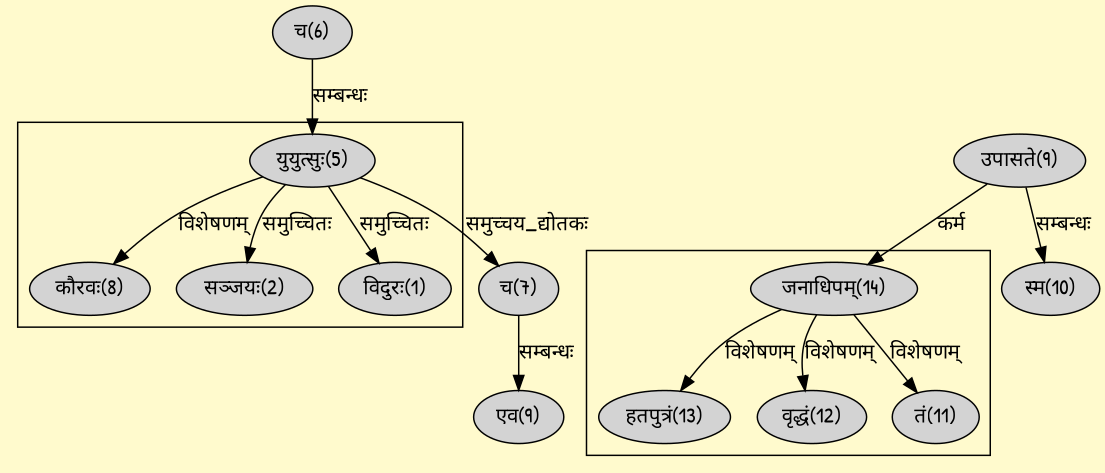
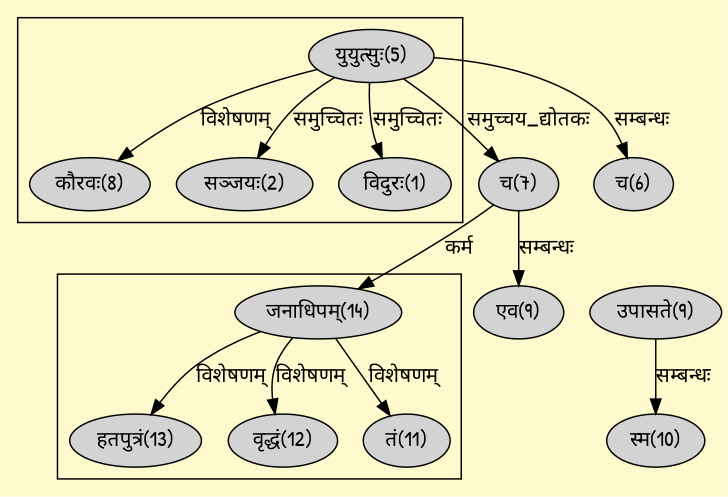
edge "च(6)" -> "युयुत्सुः(5)": reversed
edge "उपासते(9)" -> "जनाधिपम्(14)": now "च(7)" -> "जनाधिपम्(14)"
